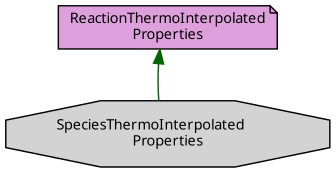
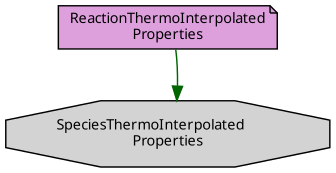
edge "SpeciesThermoInterpolated Properties" -> "ReactionThermoInterpolated Properties": reversed
